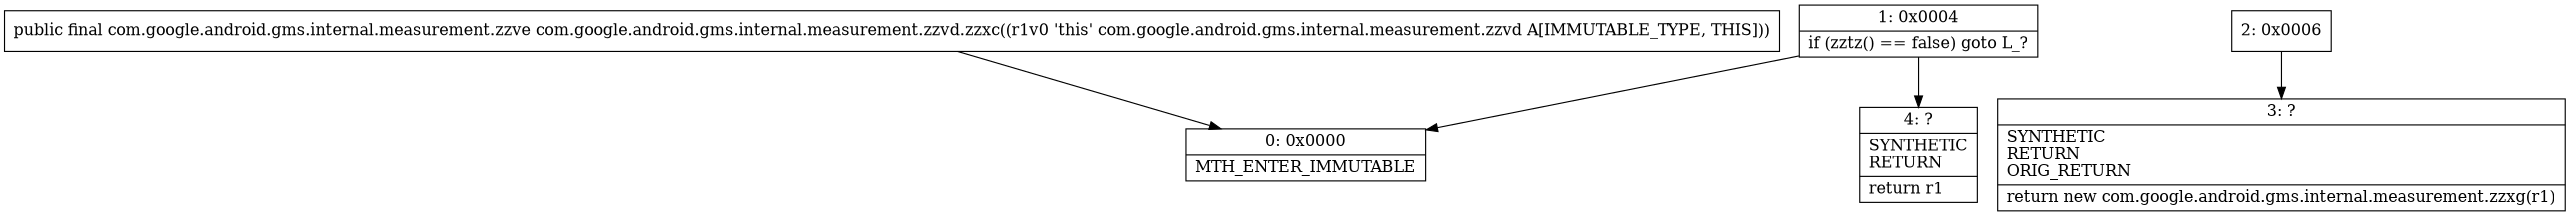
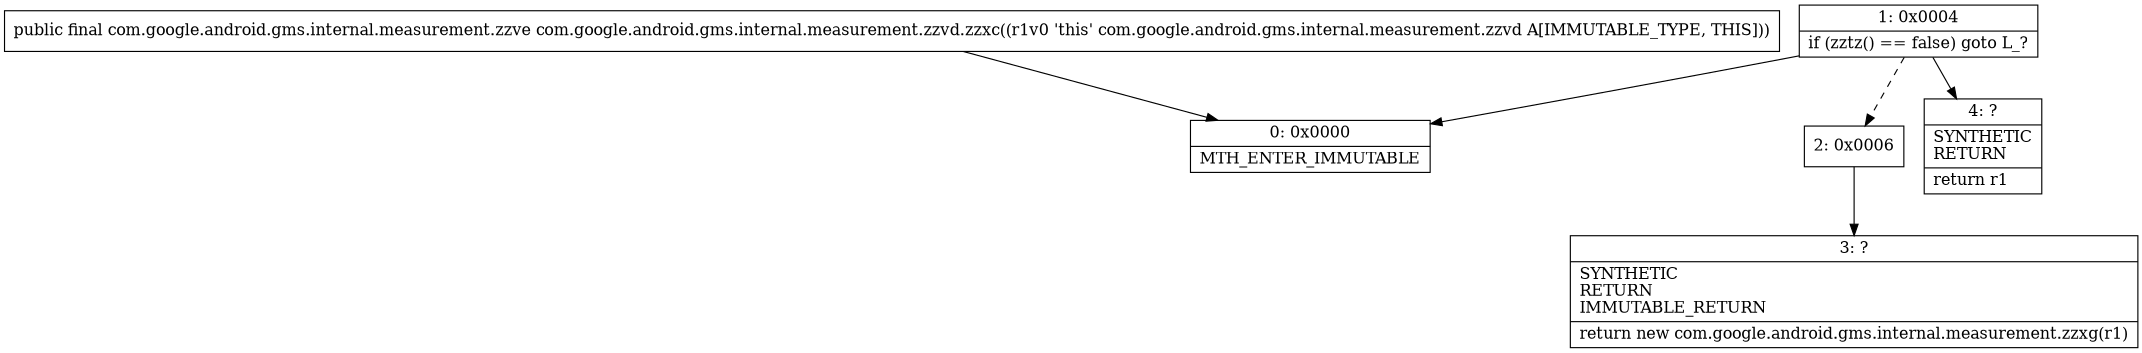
edge "1: 0x0004" -> "2: 0x0006": added
node "3: ?": text "ORIG_RETURN" -> "IMMUTABLE_RETURN"
